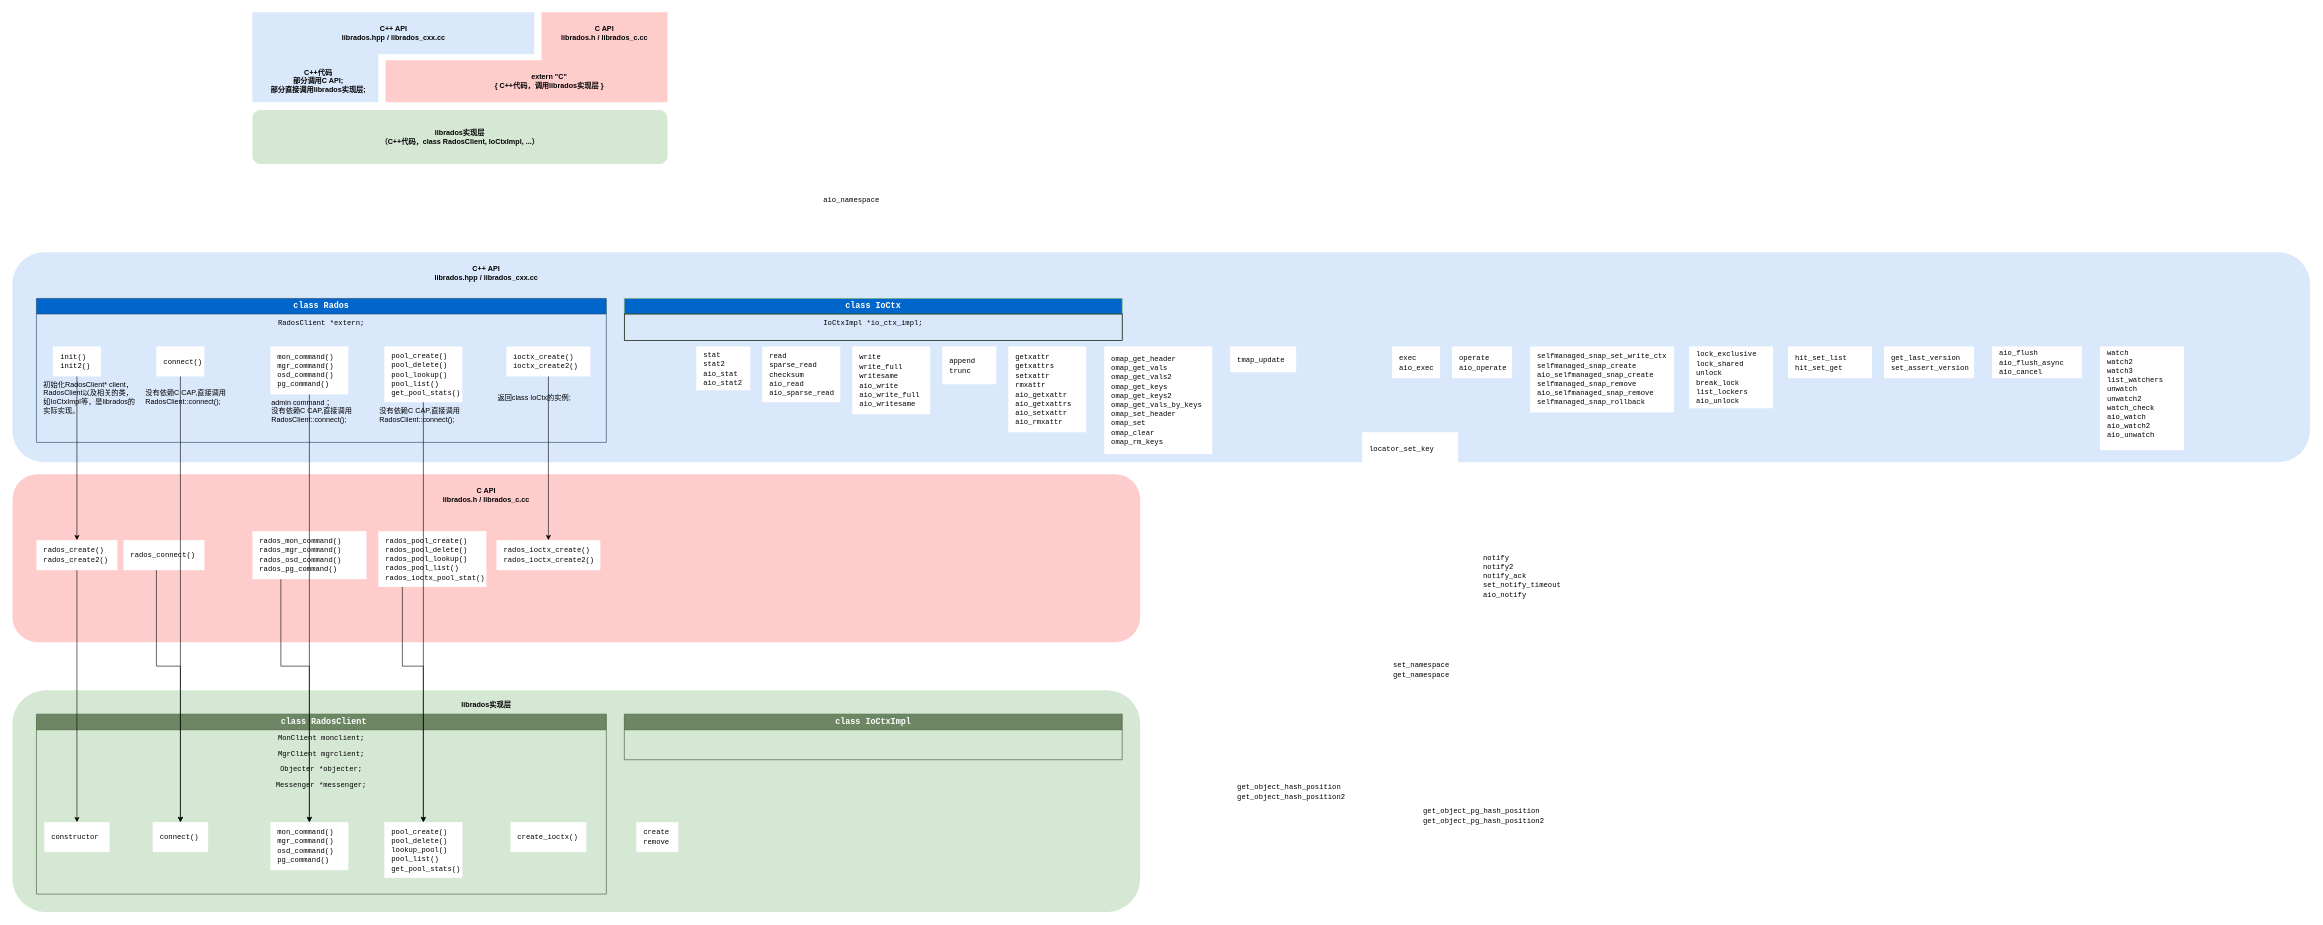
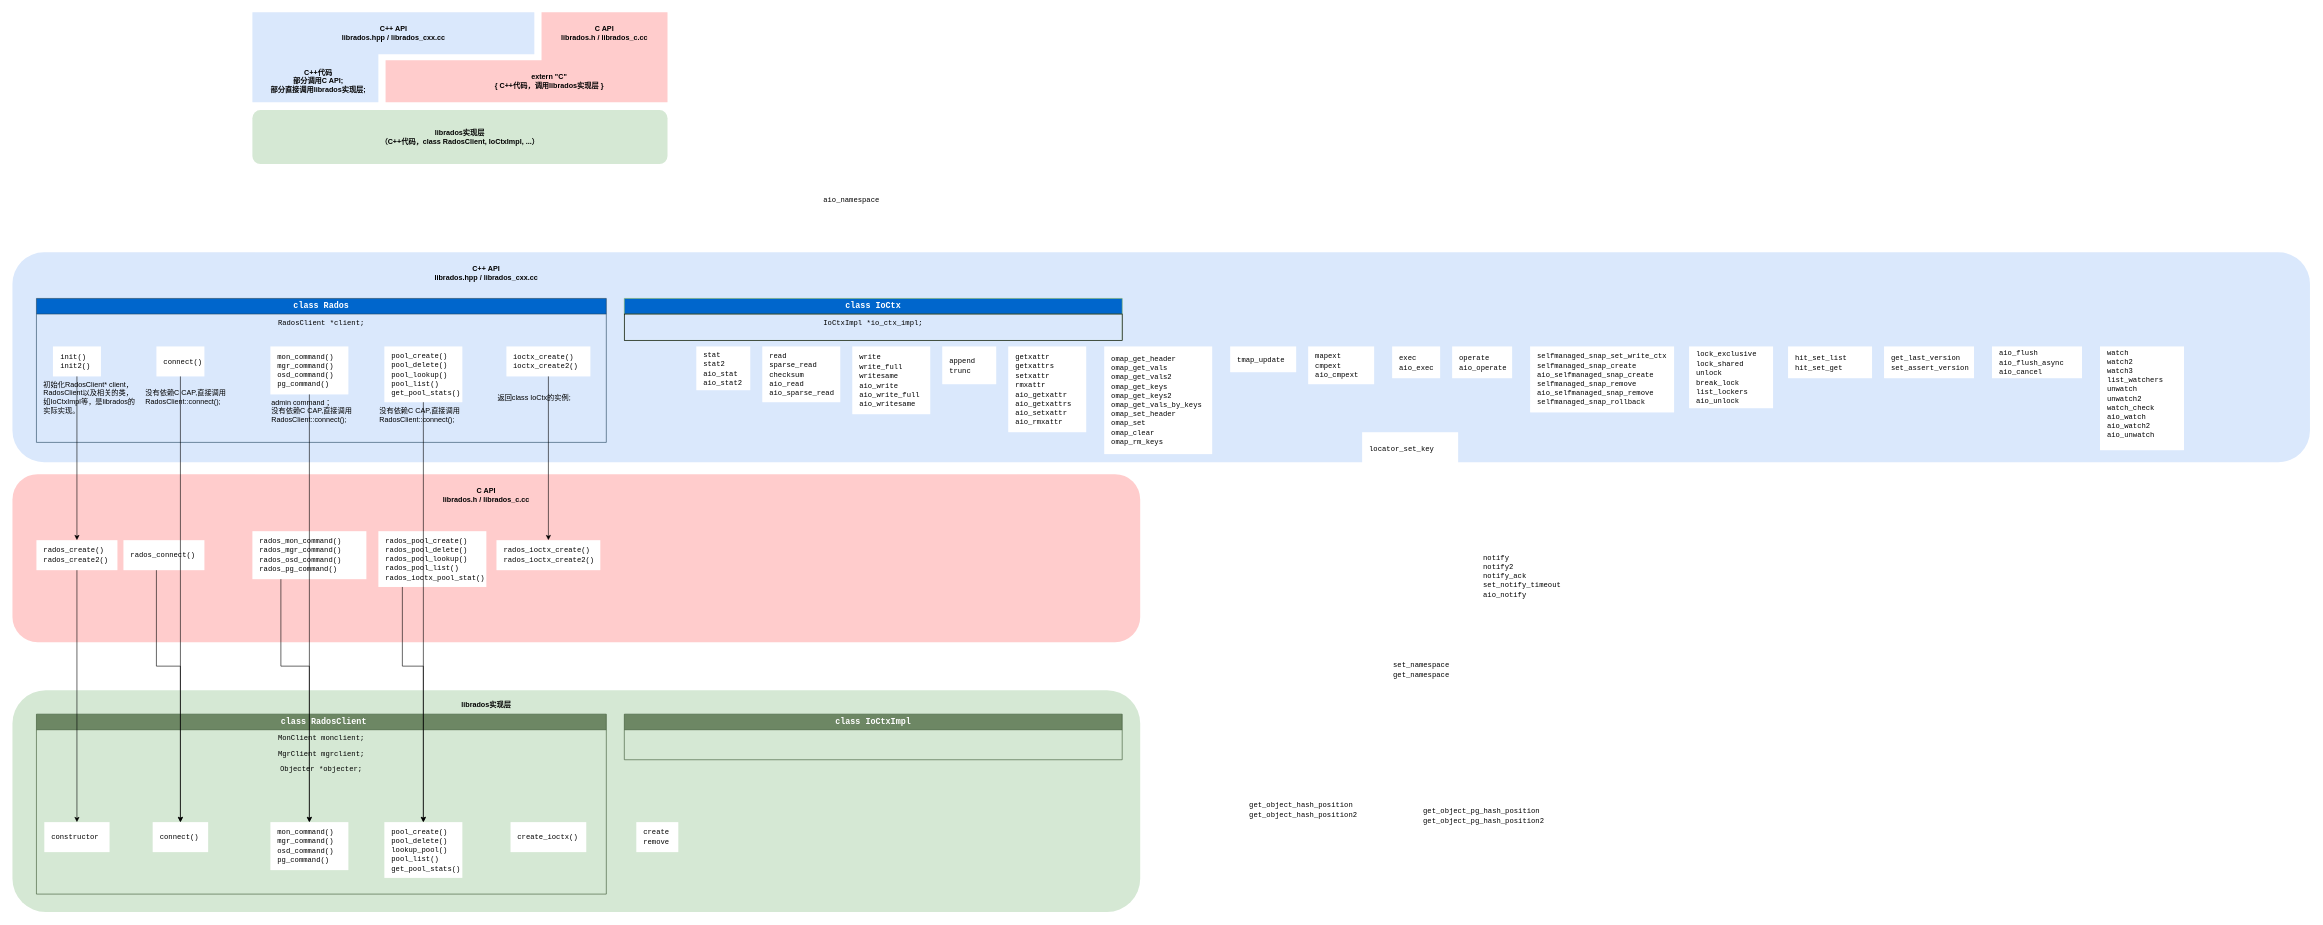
node "RadosClient *extern;": label "RadosClient *extern;" -> "RadosClient *client;"
node "mapext cmpext aio_cmpext": added
node "Messenger *messenger;": removed
node "get_object_hash_position get_object_hash_position2": moved (1278, 792) -> (1290, 810)
